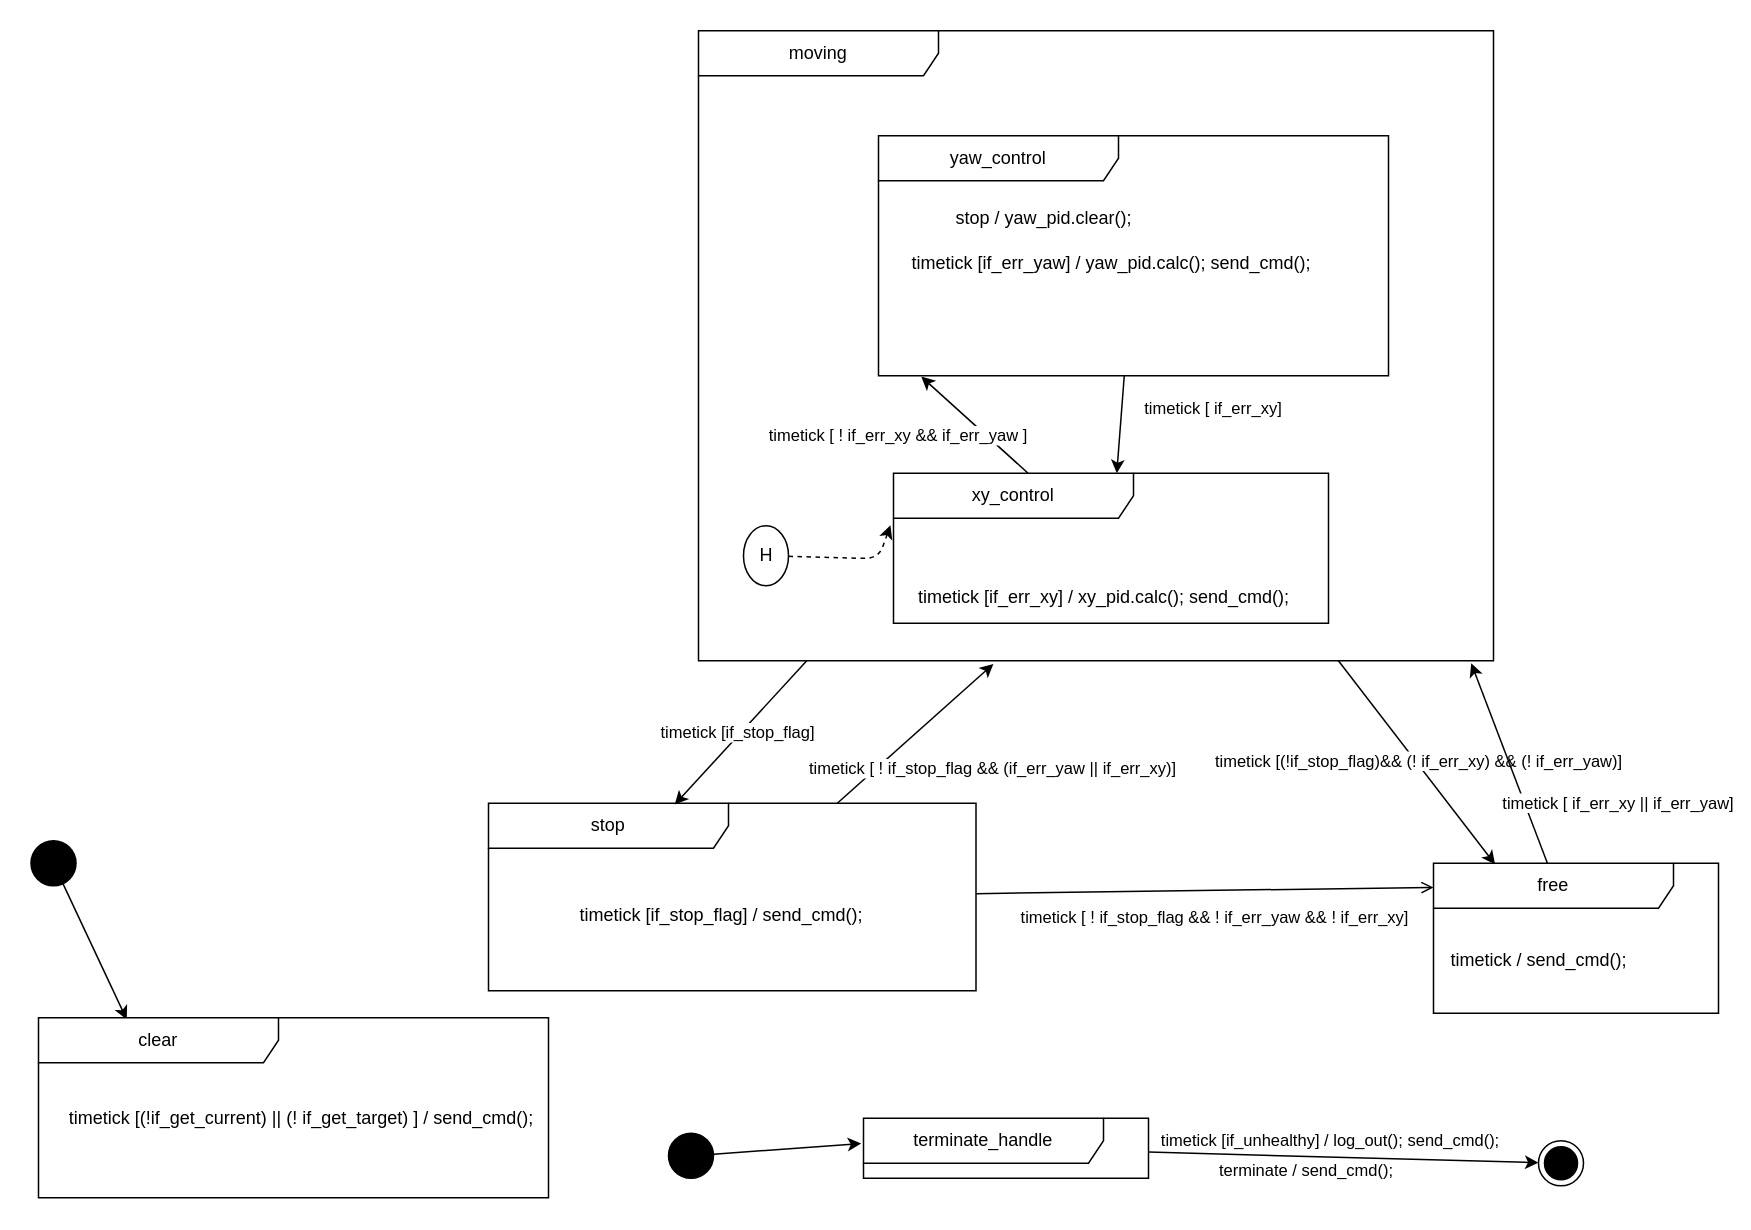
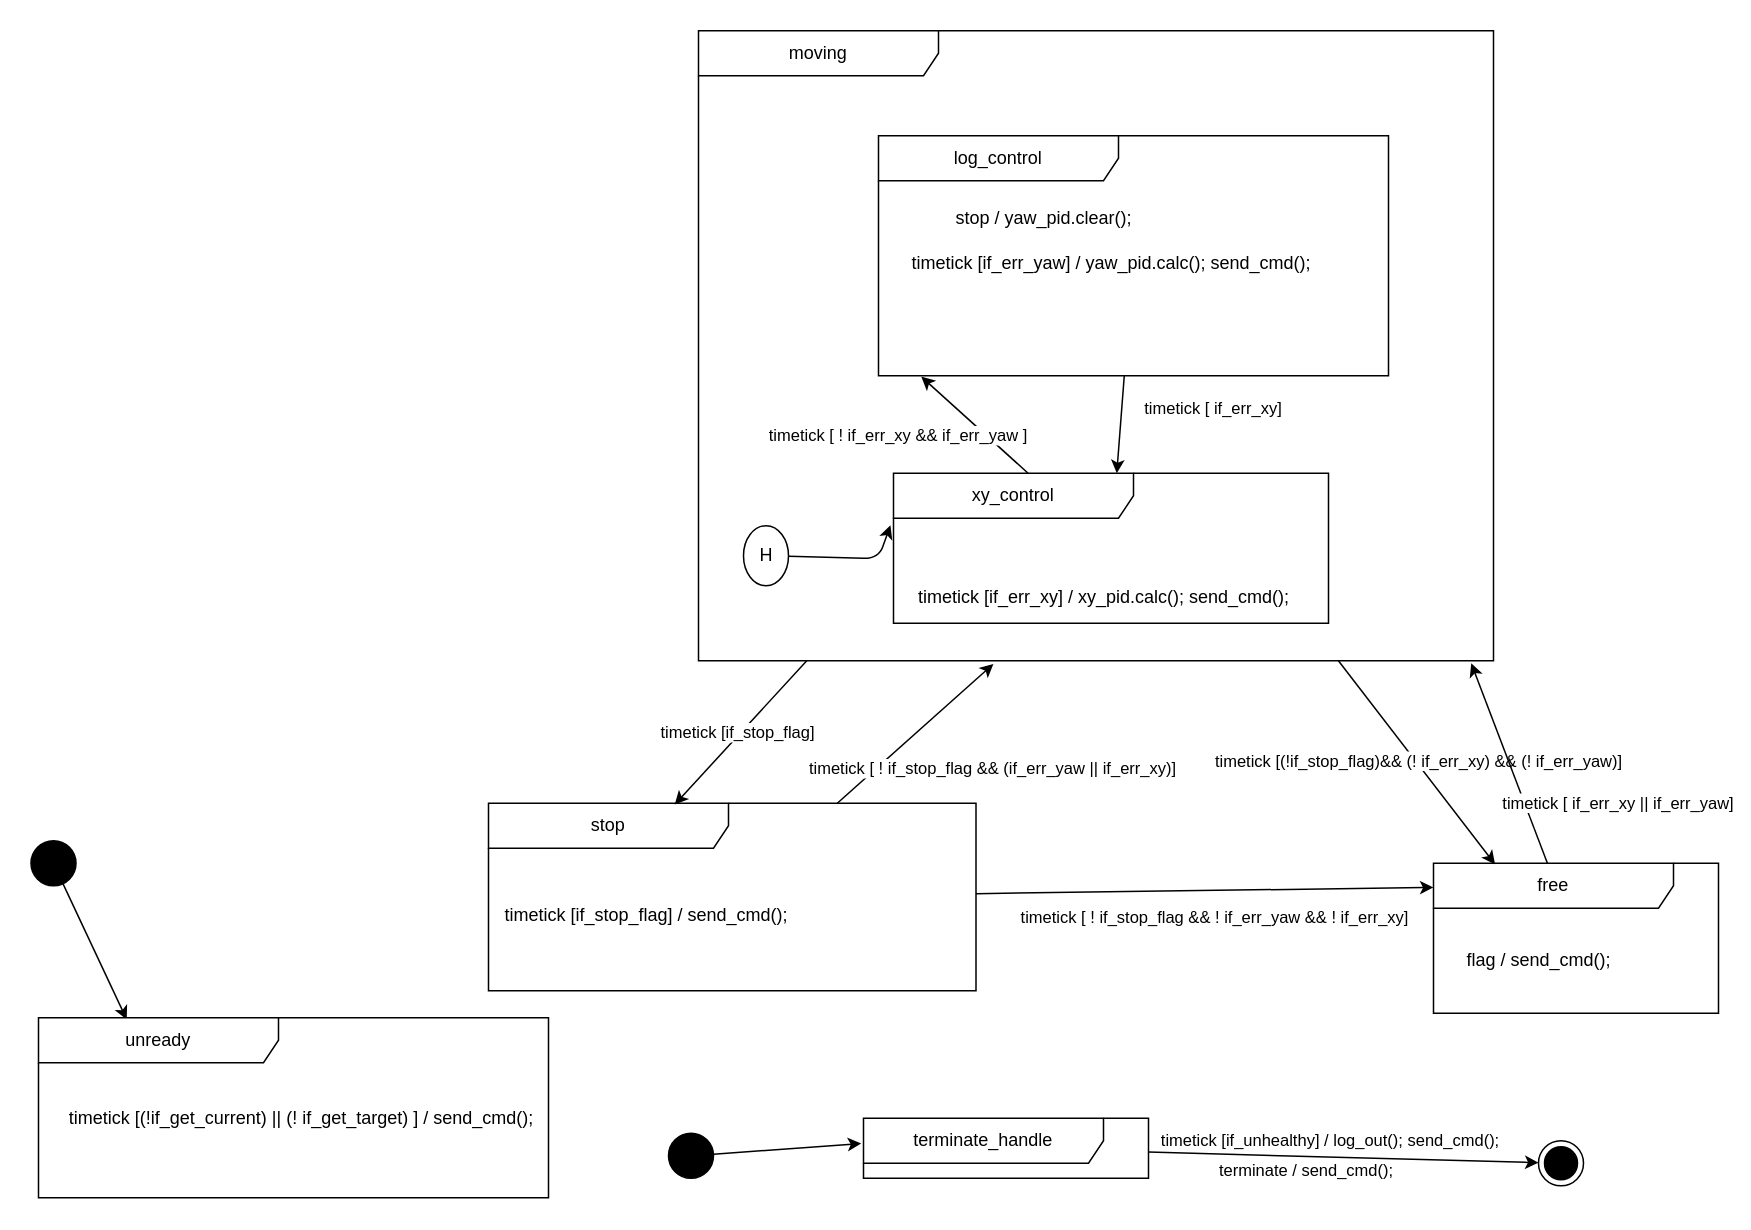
node "yaw_control": label "yaw_control" -> "log_control"
edge "H" -> "xy_control": style dashed -> solid
edge "stop" -> "free": arrowhead open -> classic
node "timetick [if_stop_flag] / send_cmd();": moved (721, 916) -> (646, 916)
node "timetick / send_cmd();": label "timetick / send_cmd();" -> "flag / send_cmd();"
node "clear": label "clear" -> "unready"
